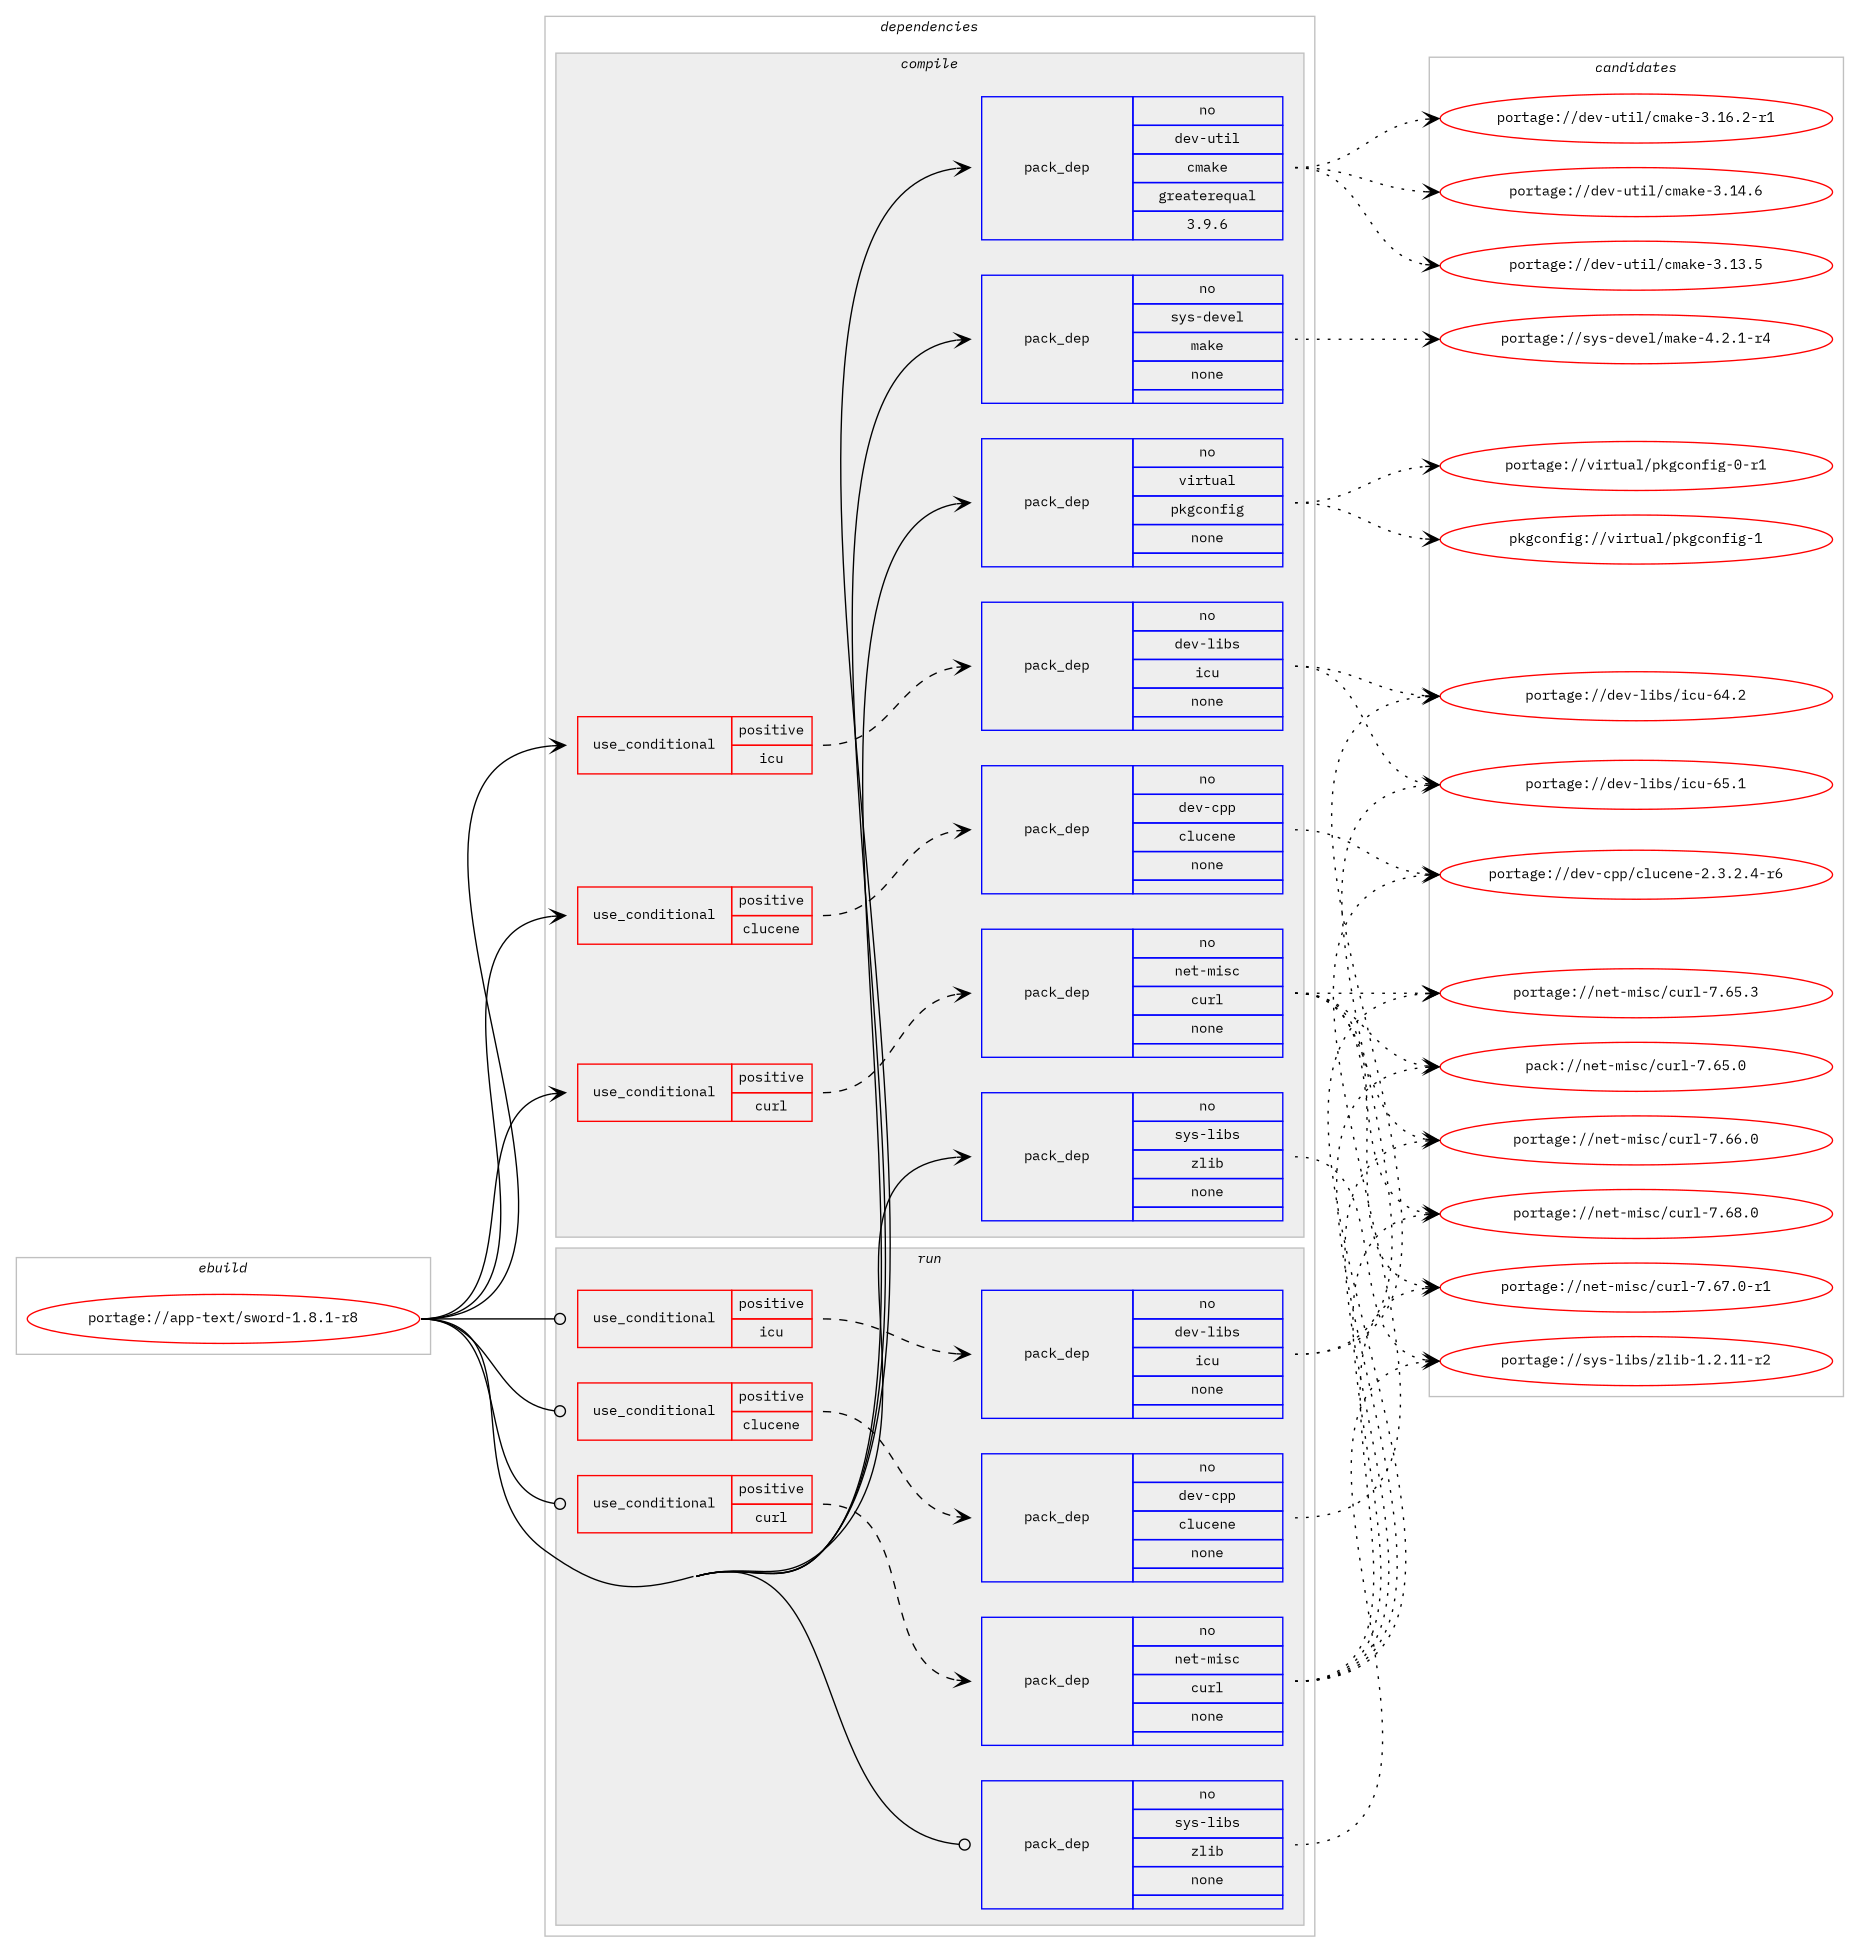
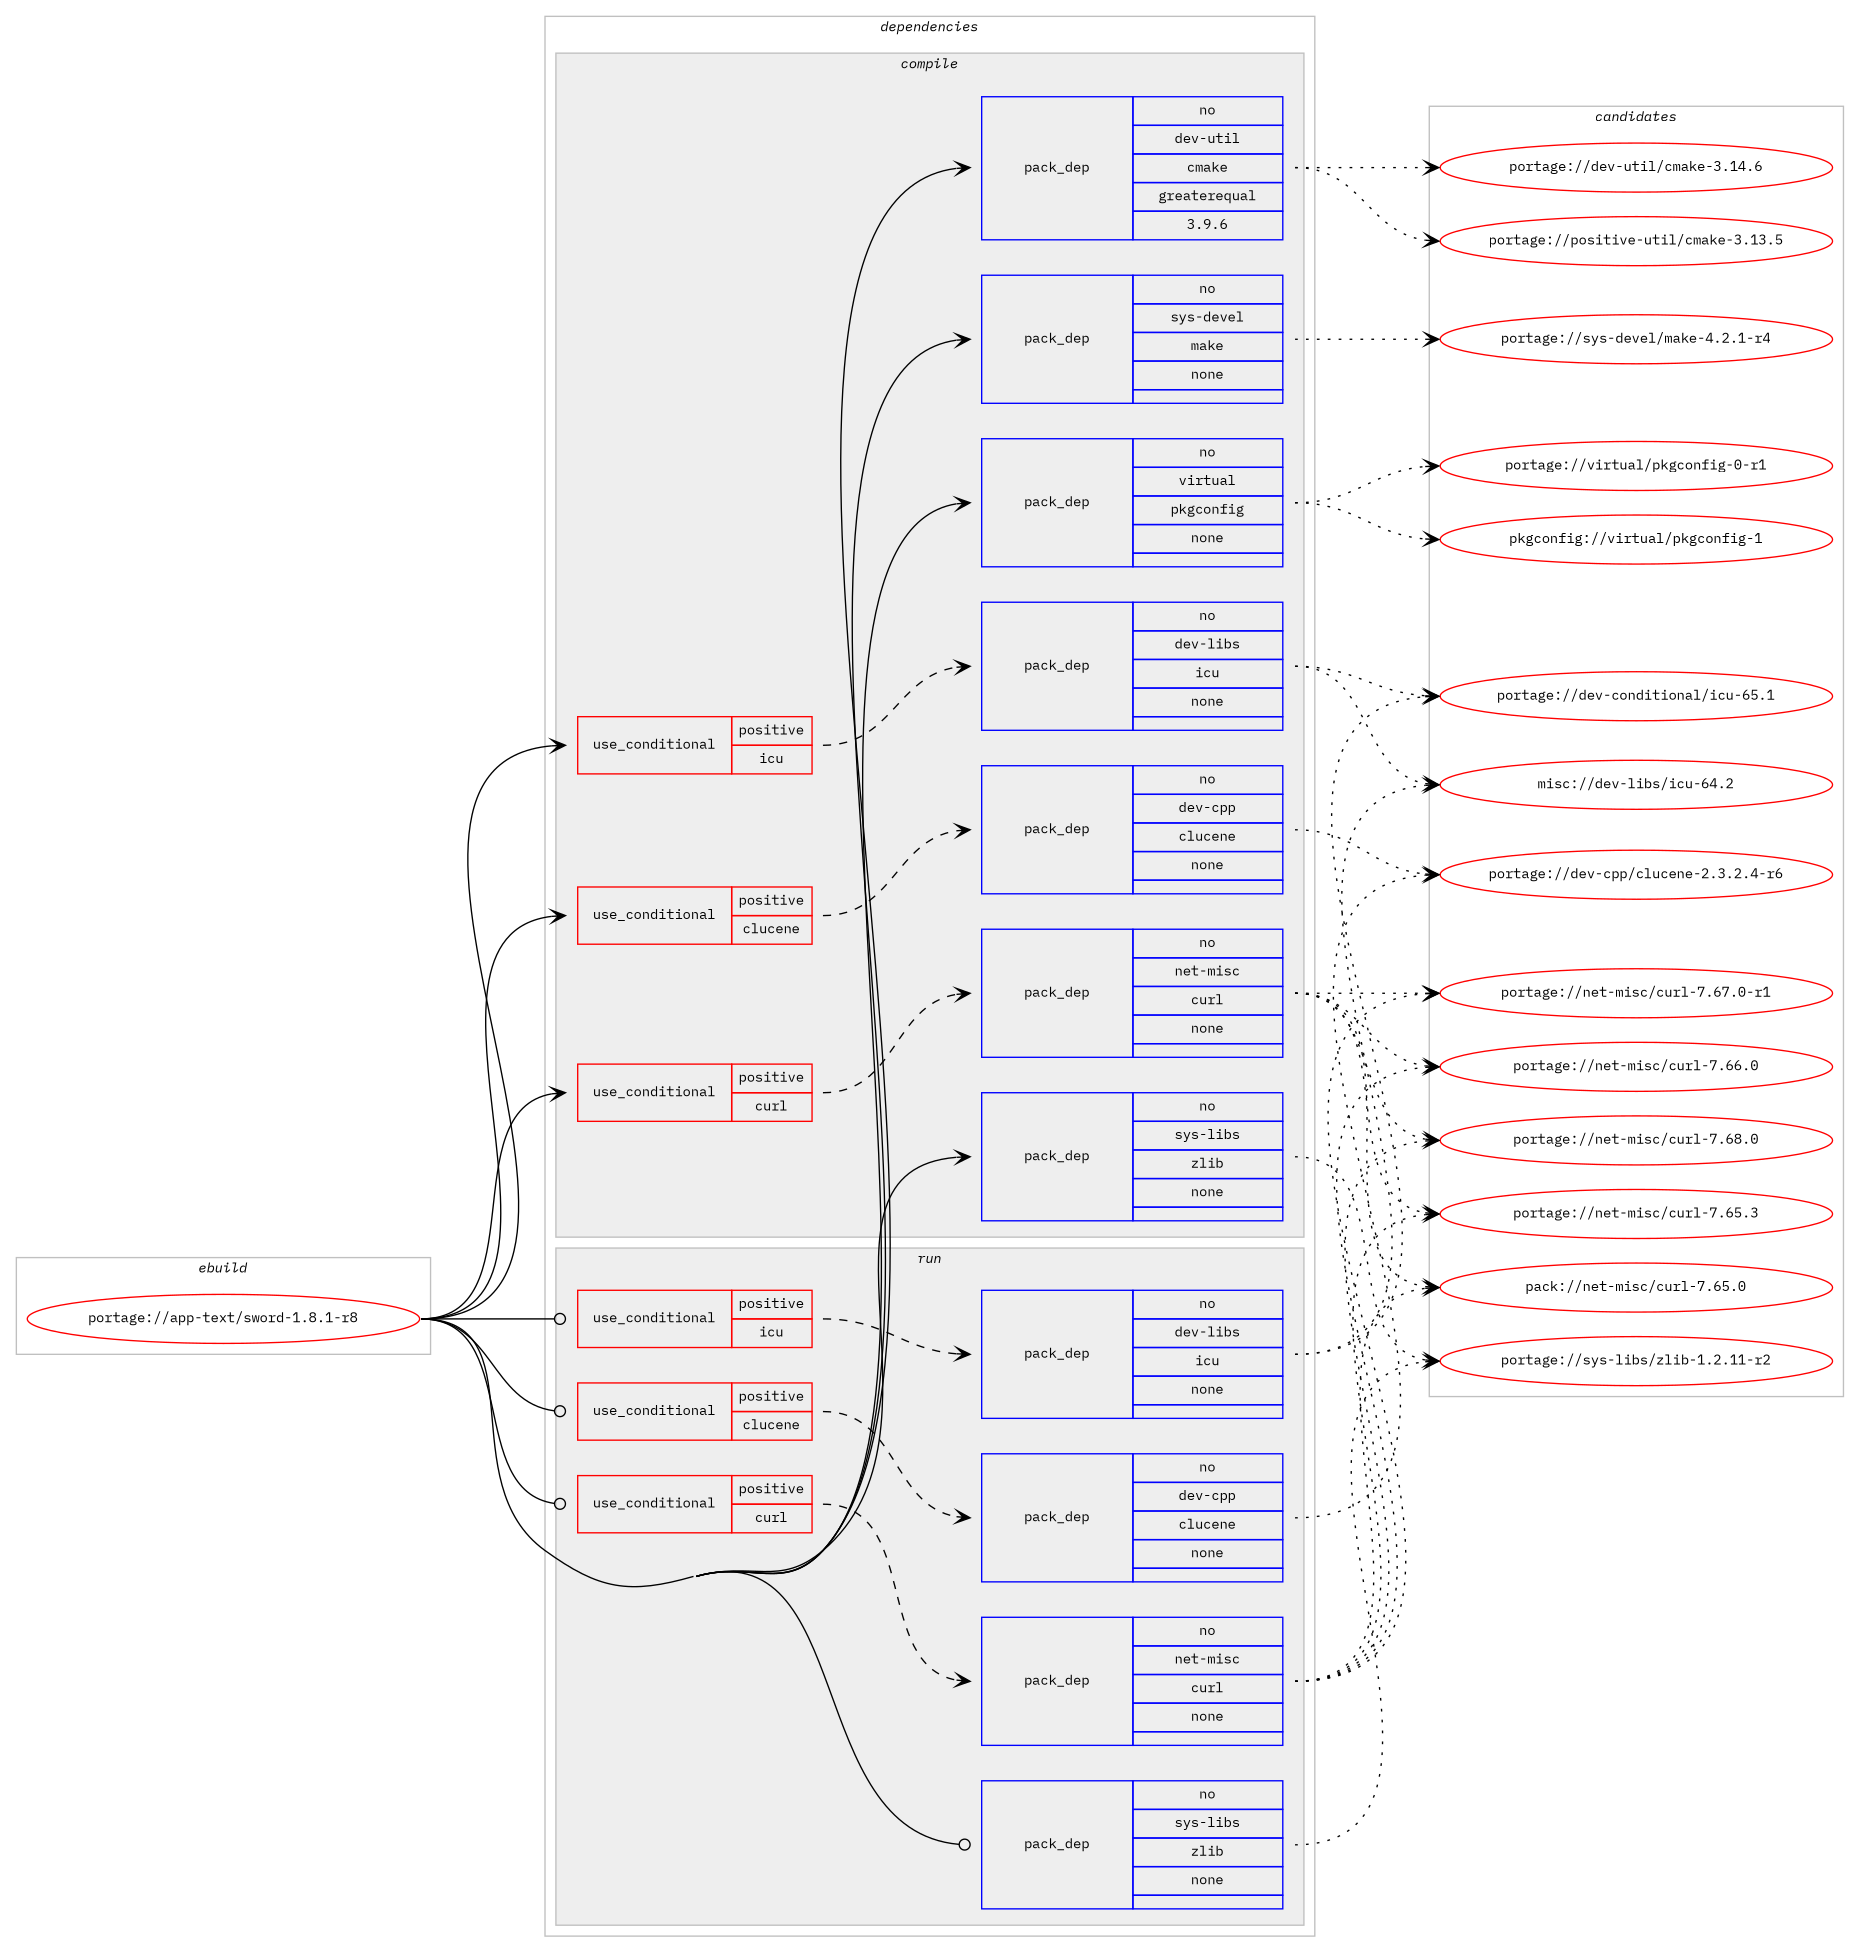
node "portage://dev-util/cmake-3.16.2-r1": removed
node "portage://dev-util/cmake-3.13.5": label "portage://dev-util/cmake-3.13.5" -> "portage://positive-util/cmake-3.13.5"
node "portage://dev-libs/icu-64.2": label "portage://dev-libs/icu-64.2" -> "misc://dev-libs/icu-64.2"
node "portage://dev-libs/icu-65.1": label "portage://dev-libs/icu-65.1" -> "portage://dev-conditional/icu-65.1"
